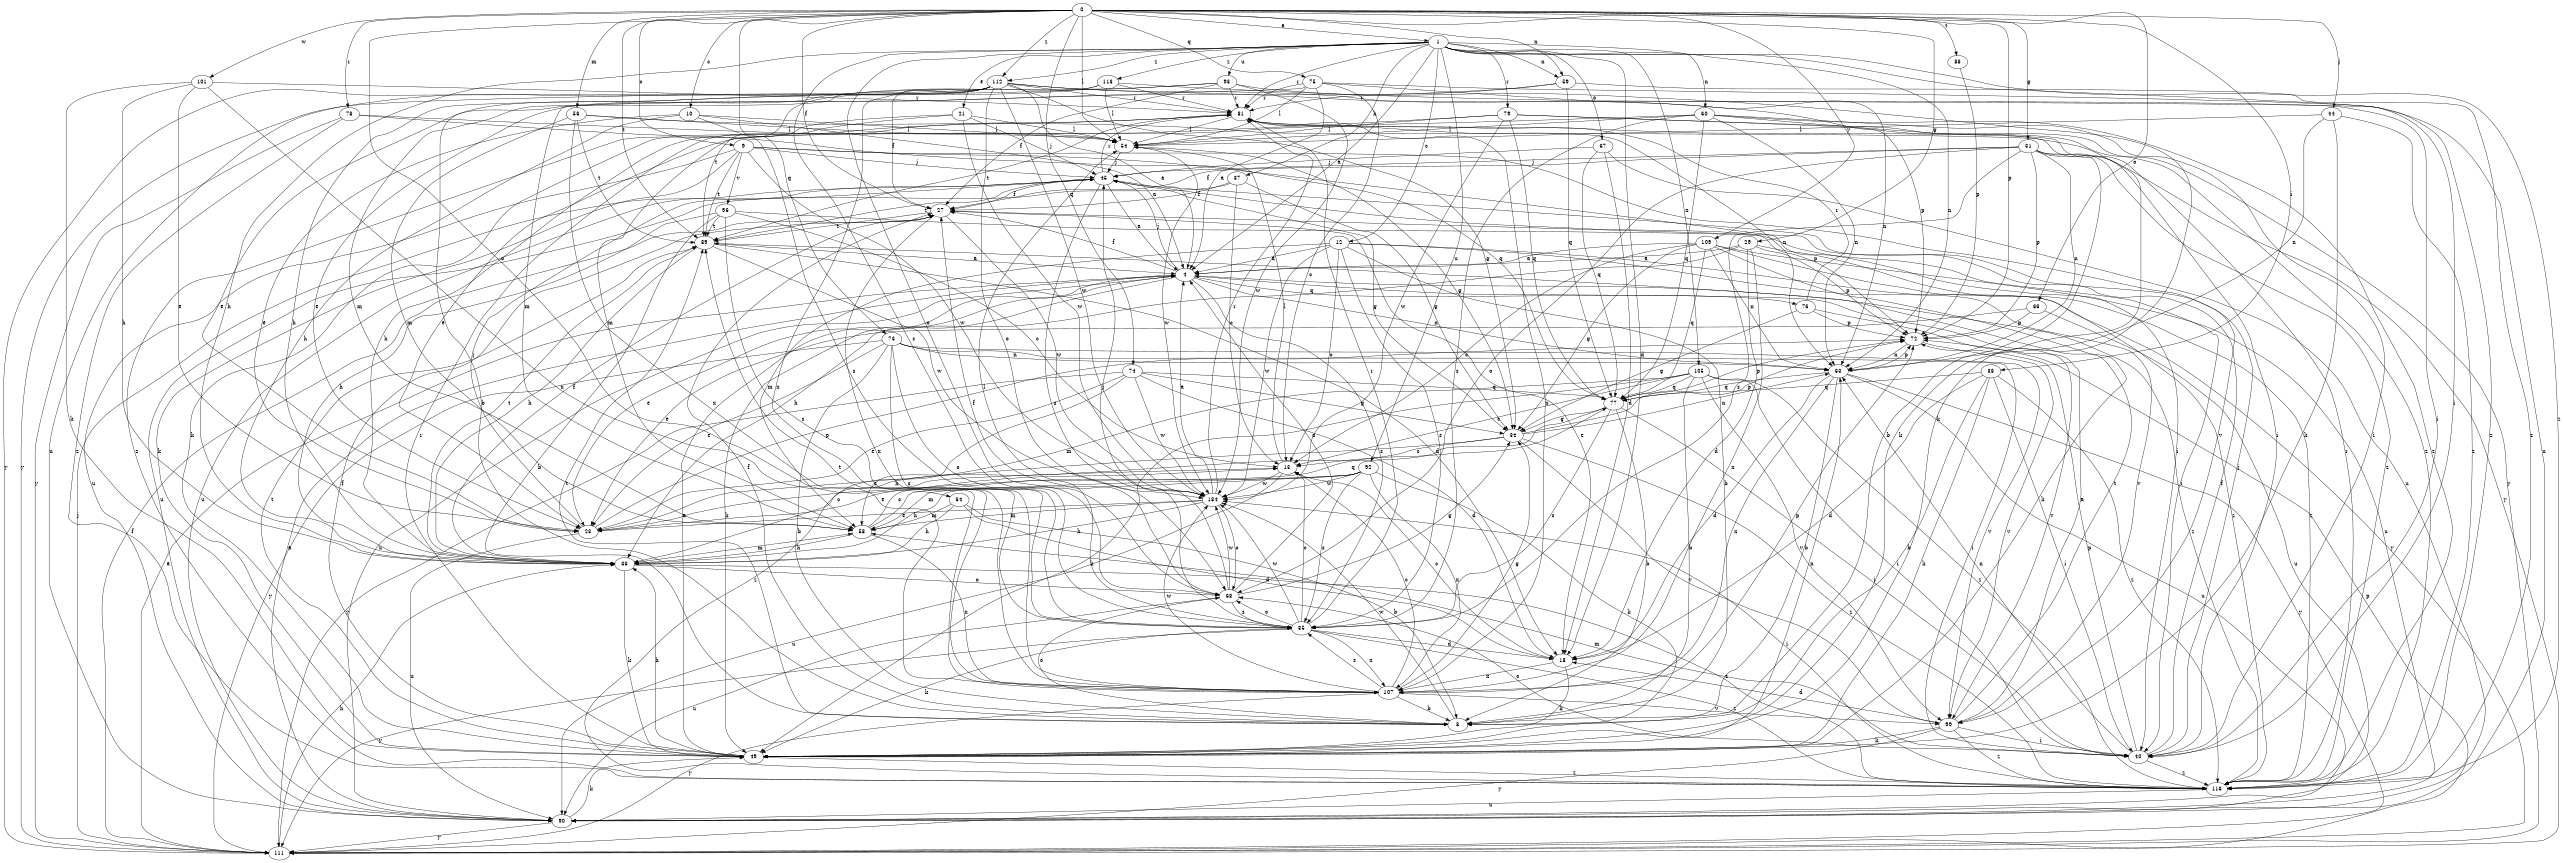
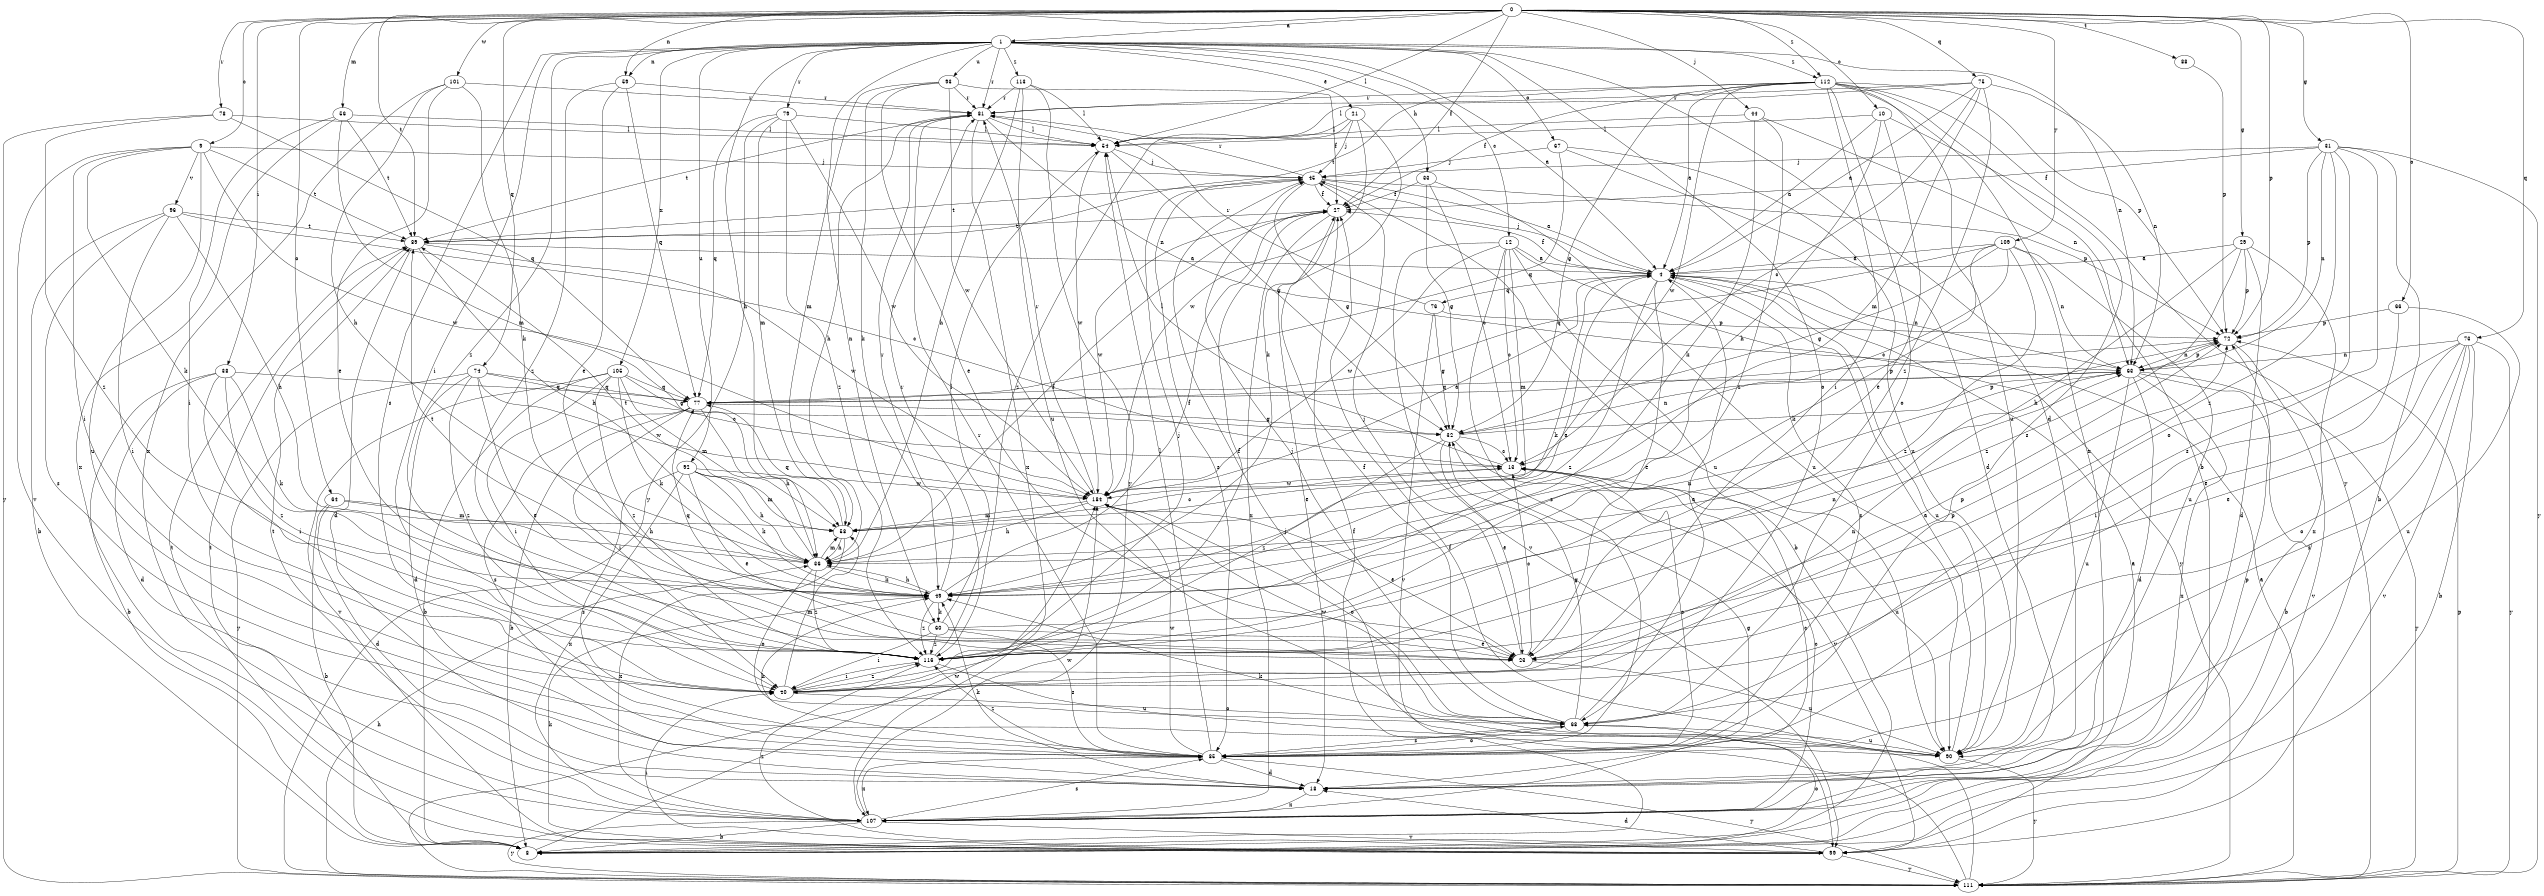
node "37": label "37" -> "33"
node "34": label "34" -> "32"
edge "116" -> "184": now "116" -> "40"
edge "60" -> "49": reversed
